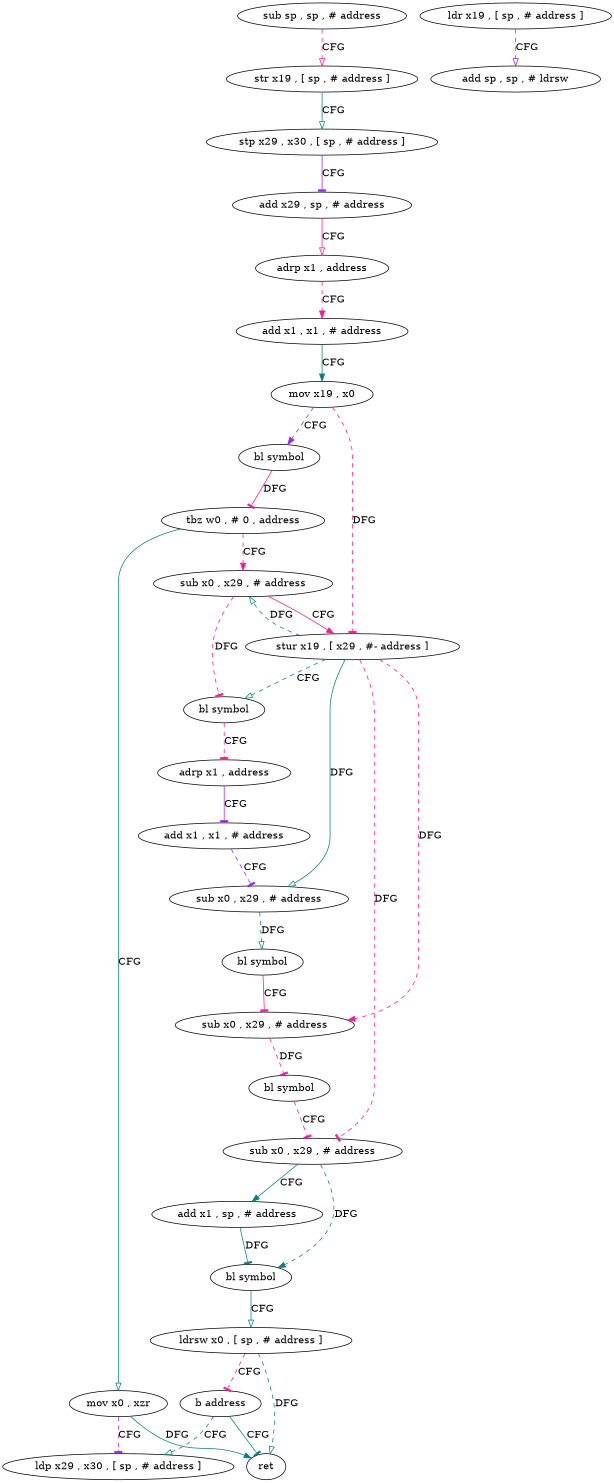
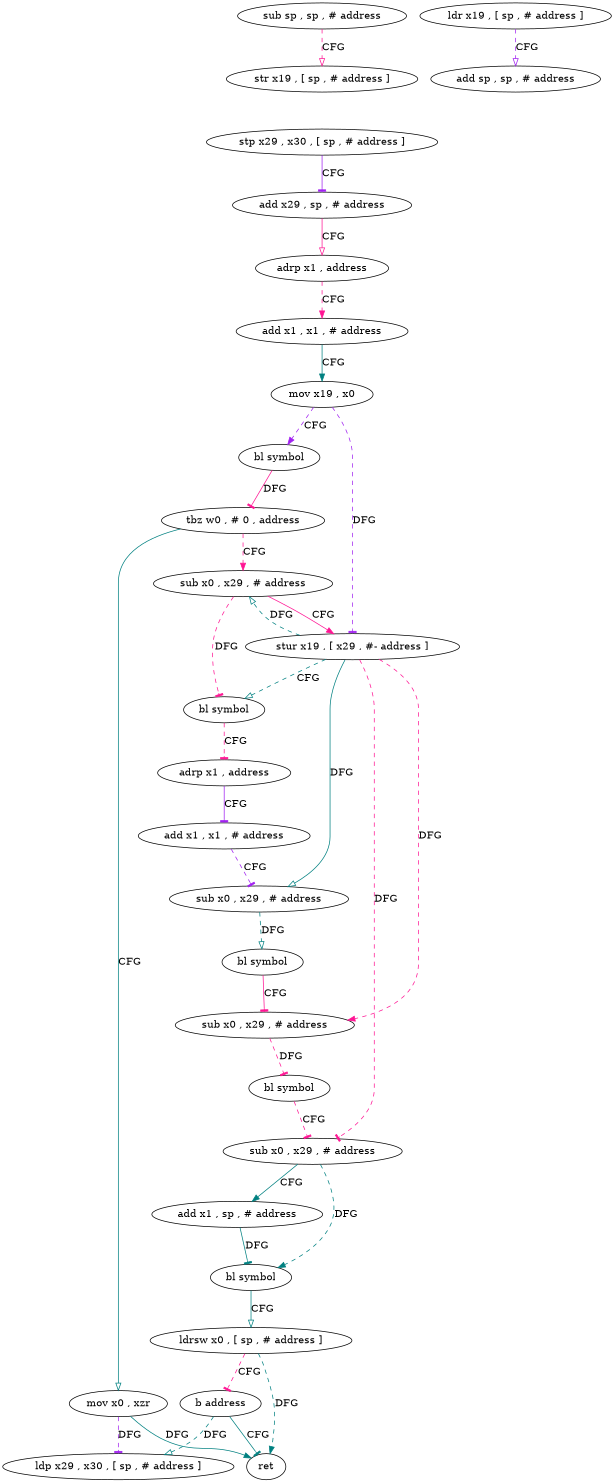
node "add sp , sp , # ldrsw": label "add sp , sp , # ldrsw" -> "add sp , sp , # address"
edge "str x19 , [ sp , # address ]" -> "stp x29 , x30 , [ sp , # address ]": removed, label "CFG"
edge "mov x19 , x0" -> "stur x19 , [ x29 , #- address ]": color deeppink -> purple
edge "ldrsw x0 , [ sp , # address ]" -> "ret": arrowhead onormal -> normal
edge "mov x0 , xzr" -> "ldp x29 , x30 , [ sp , # address ]": label "CFG" -> "DFG"
edge "b address" -> "ldp x29 , x30 , [ sp , # address ]": label "CFG" -> "DFG"
